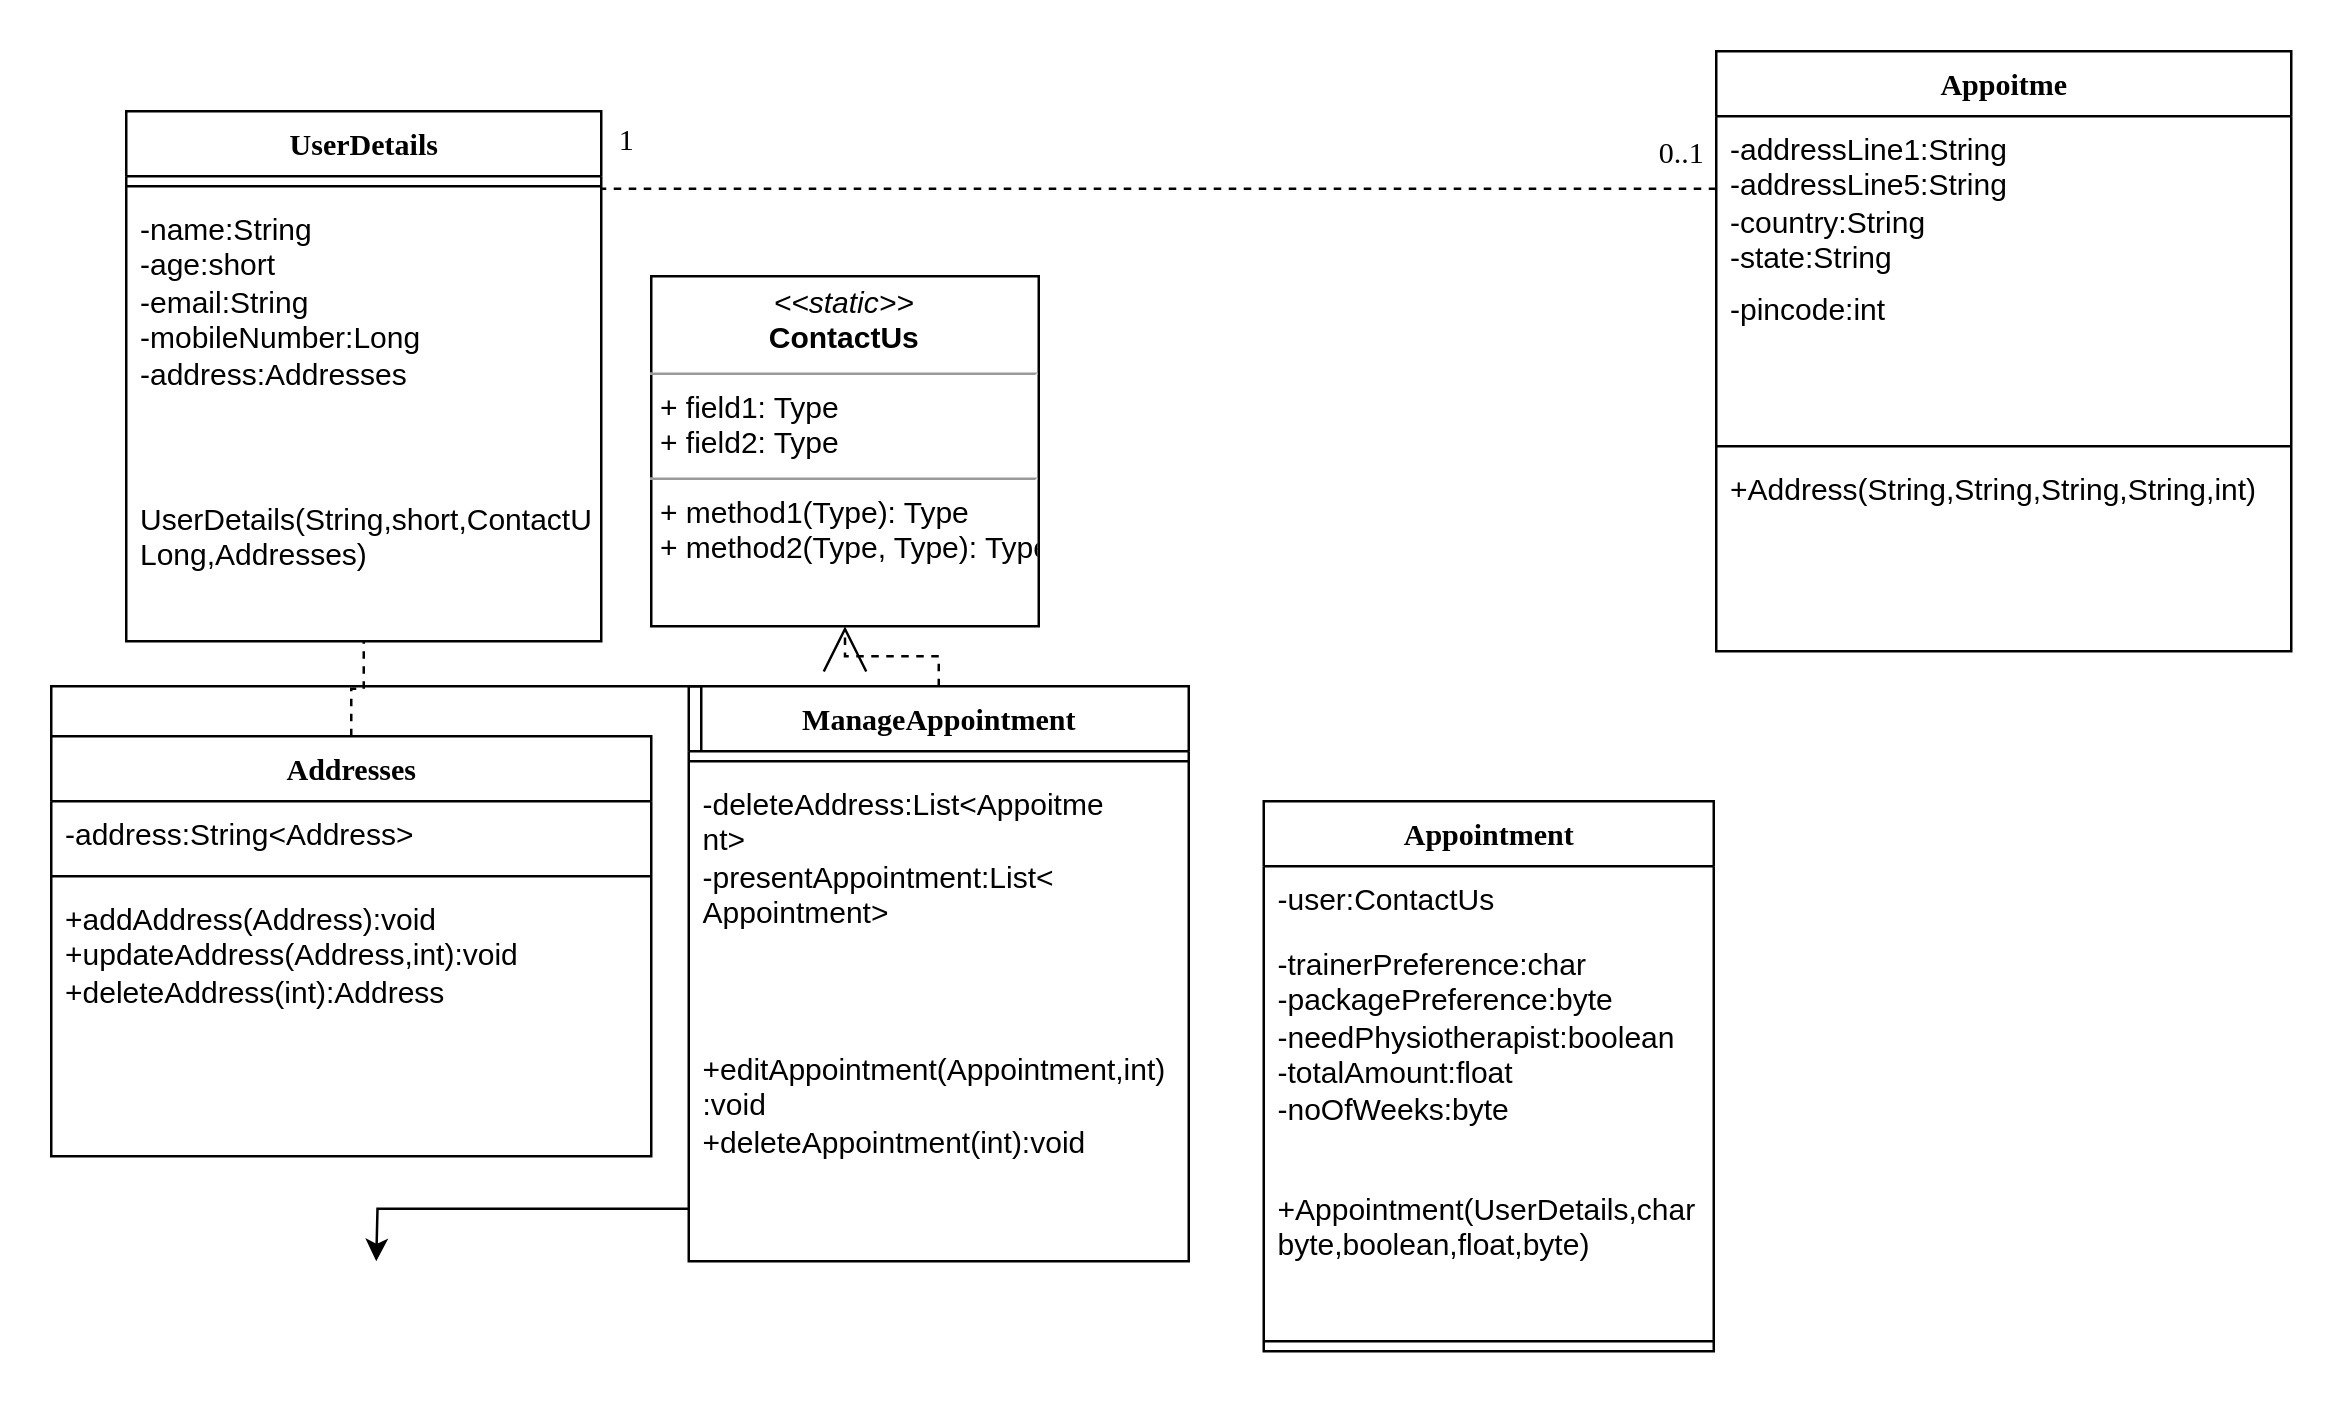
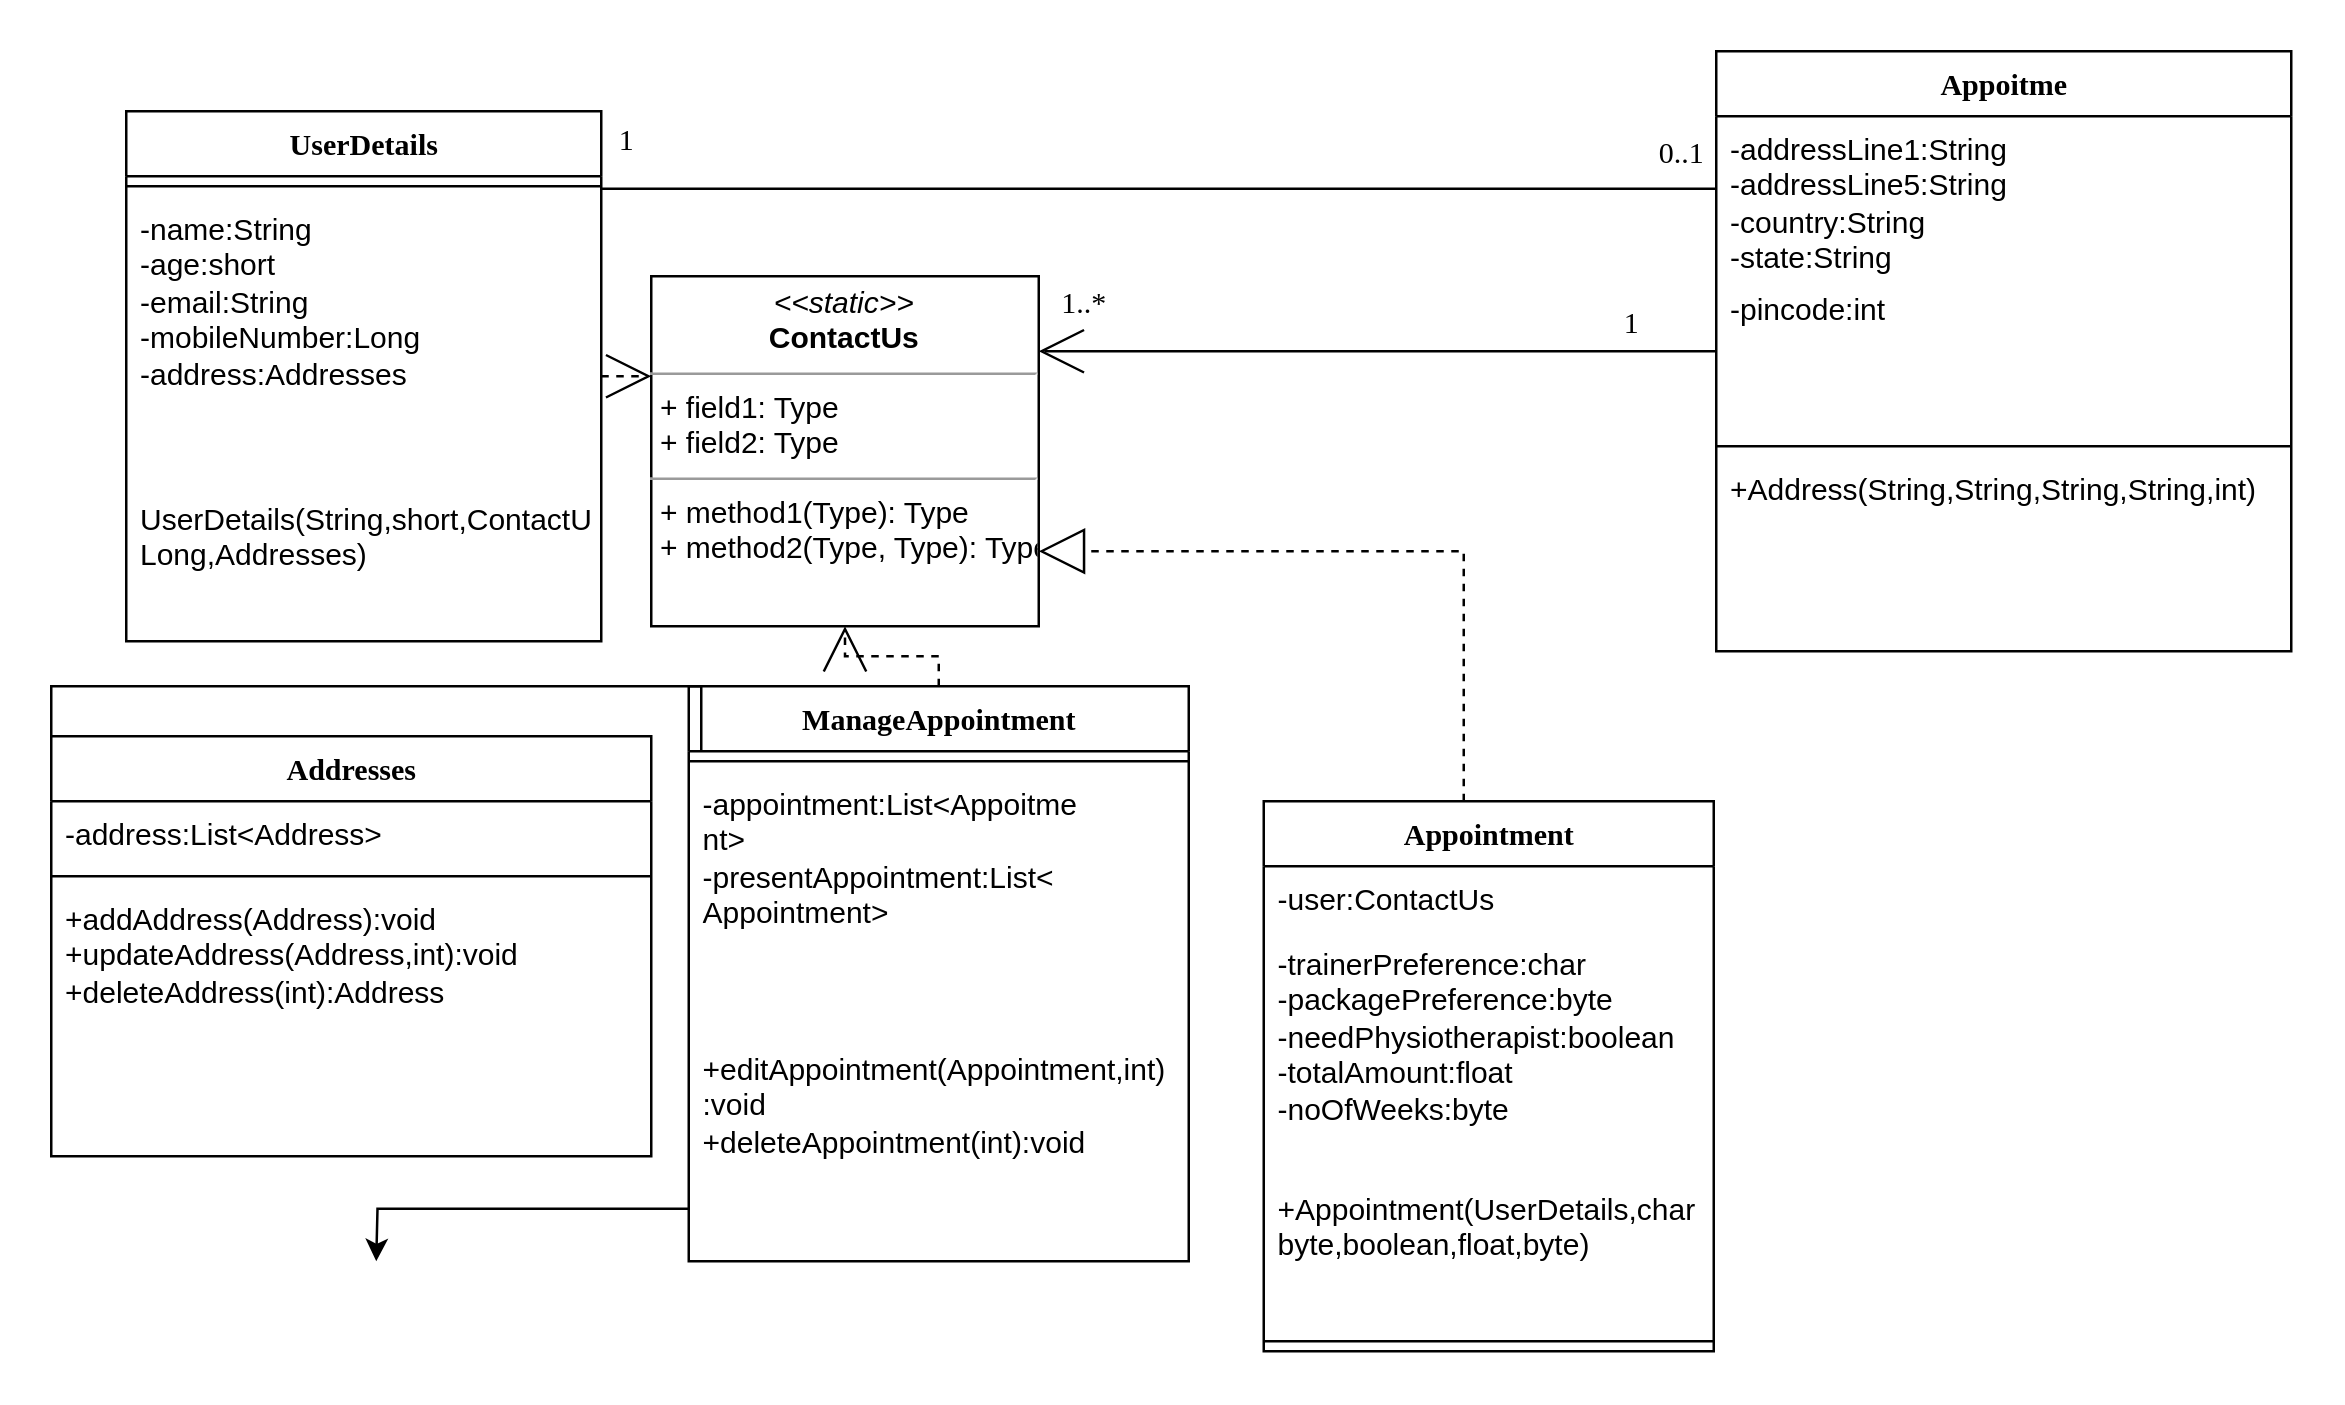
edge "Appoitme" -- "UserDetails": style dashed -> solid
edge "Appoitme" -> "<<static>> ContactUs + field1: Type + field2: Type + method1(Type): Type + method2(Type, Type): Type": added, labels "1", "1..*"
edge "UserDetails" -> "<<static>> ContactUs + field1: Type + field2: Type + method1(Type): Type + method2(Type, Type): Type": added
edge "Appointment" -> "<<static>> ContactUs + field1: Type + field2: Type + method1(Type): Type + method2(Type, Type): Type": added
edge "UserDetails" -- "Addresses": removed
node "-address:String<Address>": label "-address:String<Address>" -> "-address:List<Address>"
node "-deleteAddress:List<Appoitme nt> -presentAppointment:List< Appointment>": label "-deleteAddress:List<Appoitme nt> -presentAppointment:List< Appointment>" -> "-appointment:List<Appoitme nt> -presentAppointment:List< Appointment>"
